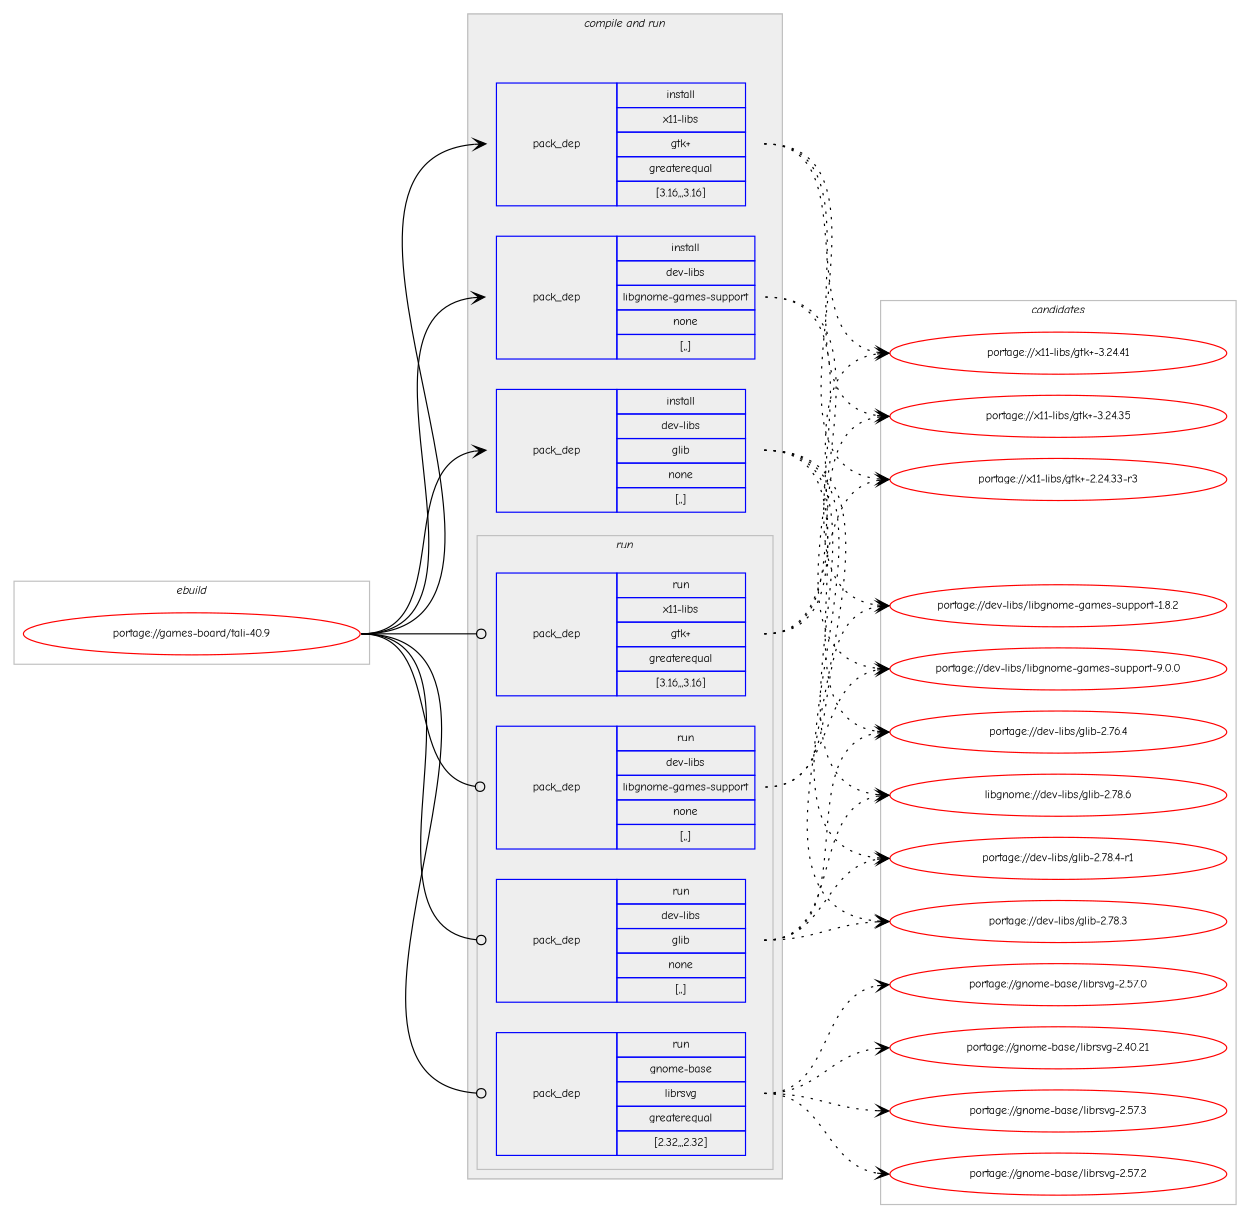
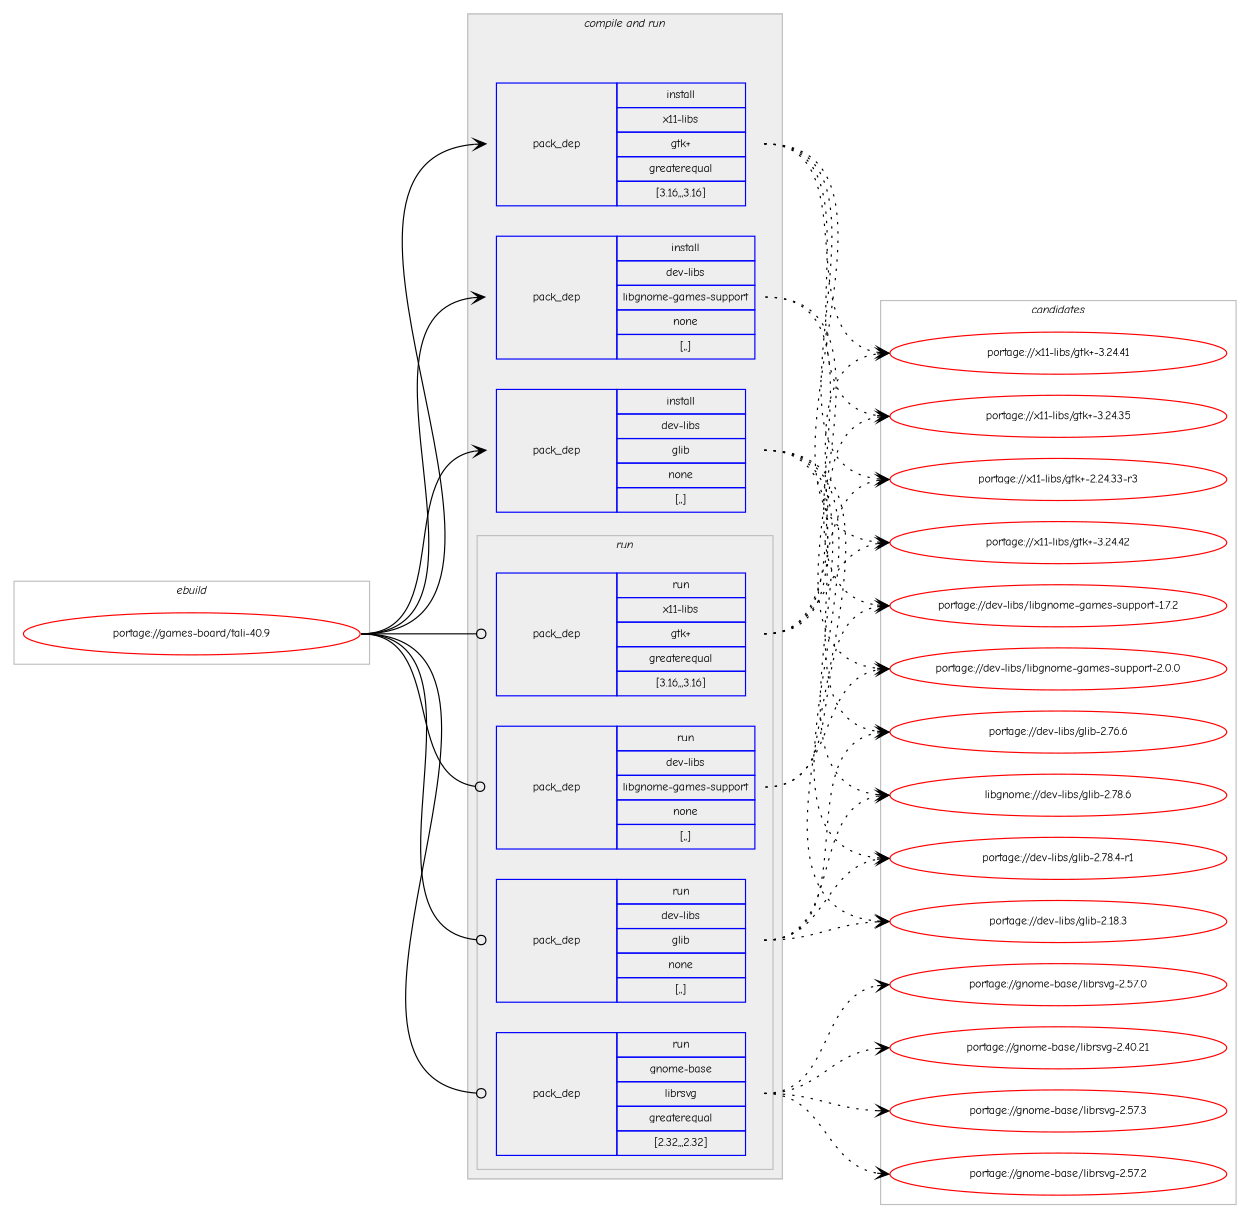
node "portage://x11-libs/gtk+-3.24.42": added
node "portage://dev-libs/libgnome-games-support-1.8.2": label "portage://dev-libs/libgnome-games-support-1.8.2" -> "portage://dev-libs/libgnome-games-support-1.7.2"
node "portage://dev-libs/libgnome-games-support-9.0.0": label "portage://dev-libs/libgnome-games-support-9.0.0" -> "portage://dev-libs/libgnome-games-support-2.0.0"
node "portage://dev-libs/glib-2.76.4": label "portage://dev-libs/glib-2.76.4" -> "portage://dev-libs/glib-2.76.6"
node "portage://dev-libs/glib-2.78.3": label "portage://dev-libs/glib-2.78.3" -> "portage://dev-libs/glib-2.18.3"
